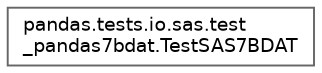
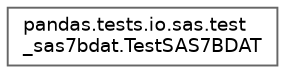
node "pandas.tests.io.sas.test _pandas7bdat.TestSAS7BDAT": label "pandas.tests.io.sas.test _pandas7bdat.TestSAS7BDAT" -> "pandas.tests.io.sas.test _sas7bdat.TestSAS7BDAT"
